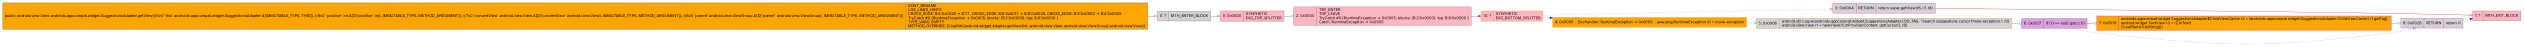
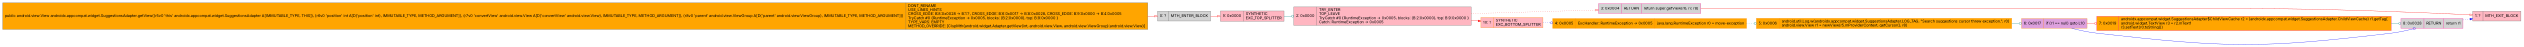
edge "10: ?" -> "3: 0x0004": now "2: 0x0000" -> "3: 0x0004"
edge "10: ?" -> "4: 0x0005": arrowhead normal -> odot
node "5: 0x0006": fillcolor lightgrey -> orange
node "6: 0x0017": color gray40 -> darkorange
edge "6: 0x0017" -> "8: 0x0028": style dotted -> solid
